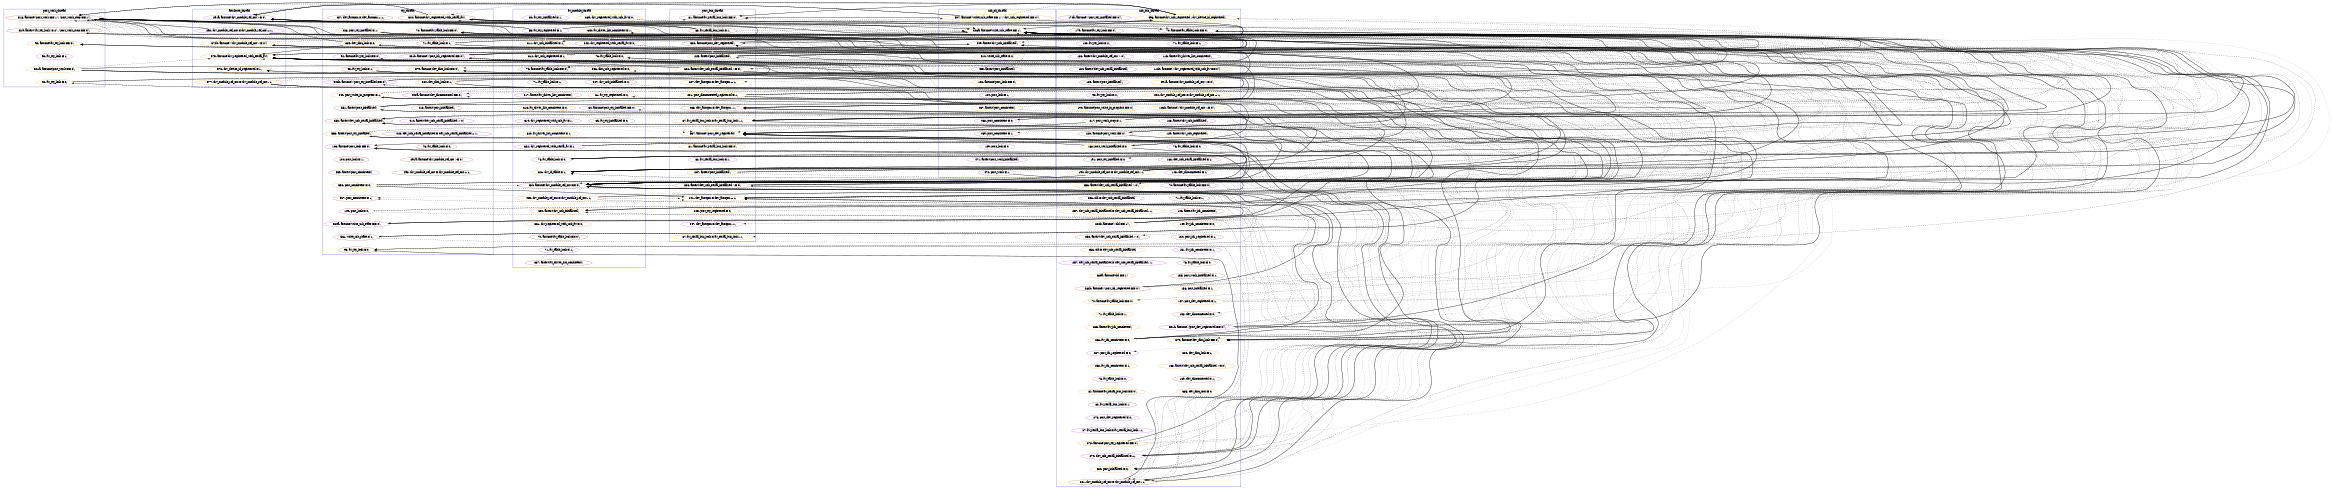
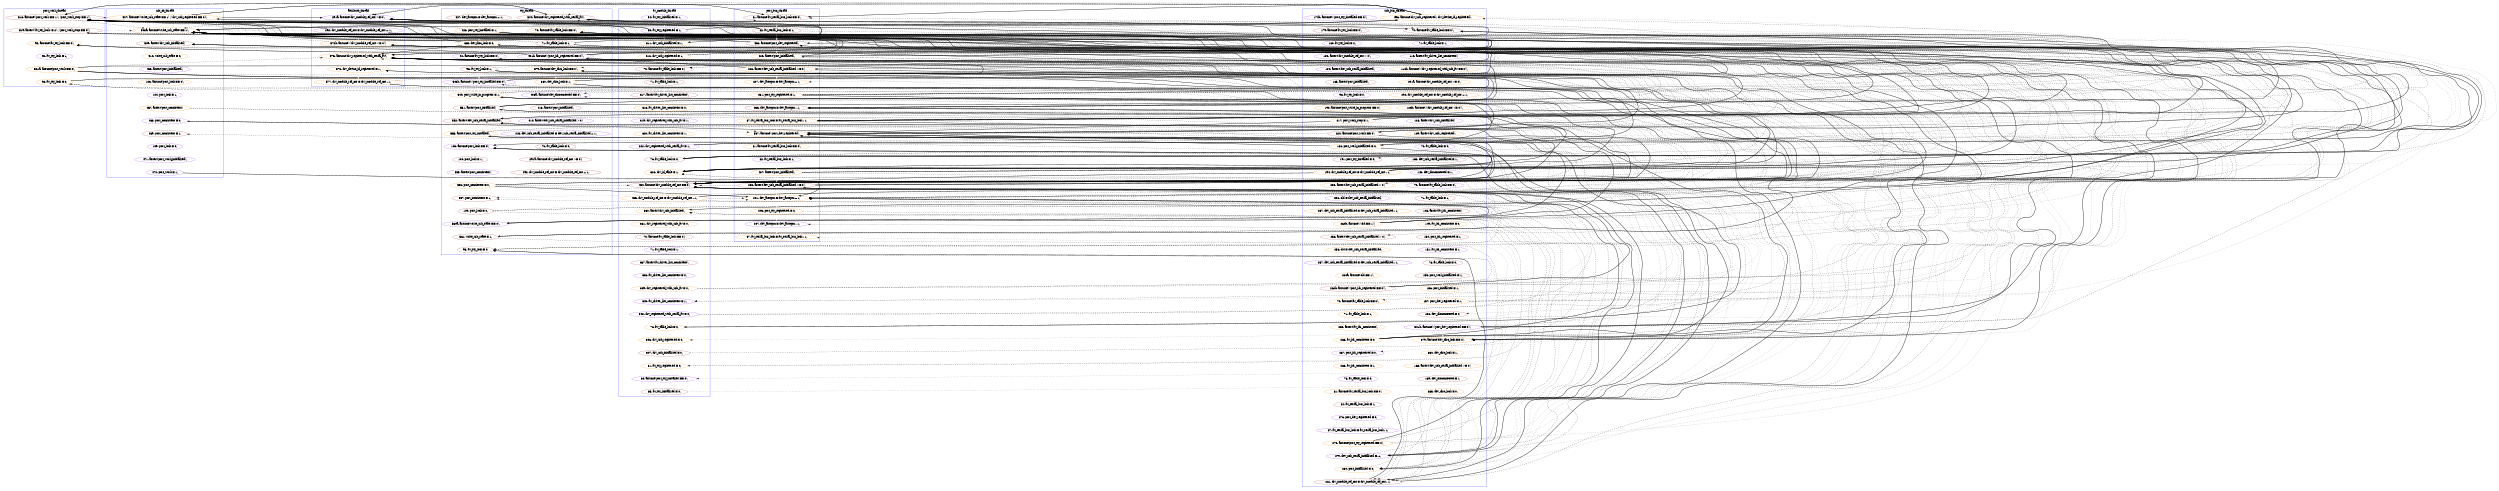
node "340: fw_driver_list_consistent = 1;": color darkorange -> purple
edge "465: assert(port_initialized);" -> "508a: assume(write_urb_state == 1);": now "518: assume((port_work == 1) | (port_work_stop == 1));" -> "508a: assume(write_urb_state == 1);"
node "346: disc_usb_registered = 0;": label "346: disc_usb_registered = 0;" -> "346: drv_usb_registered = 0;"
node "231: port_disconnected_registered = 1;": label "231: port_disconnected_registered = 1;" -> "231: port_tty_registered = 1;"
edge "577: drv_module_ref_cnt = drv_module_ref_cnt - 1;" -> "330: assert(drv_usb_initialized);": removed
node "338: fw_driver_list_consistent = 0;": added
